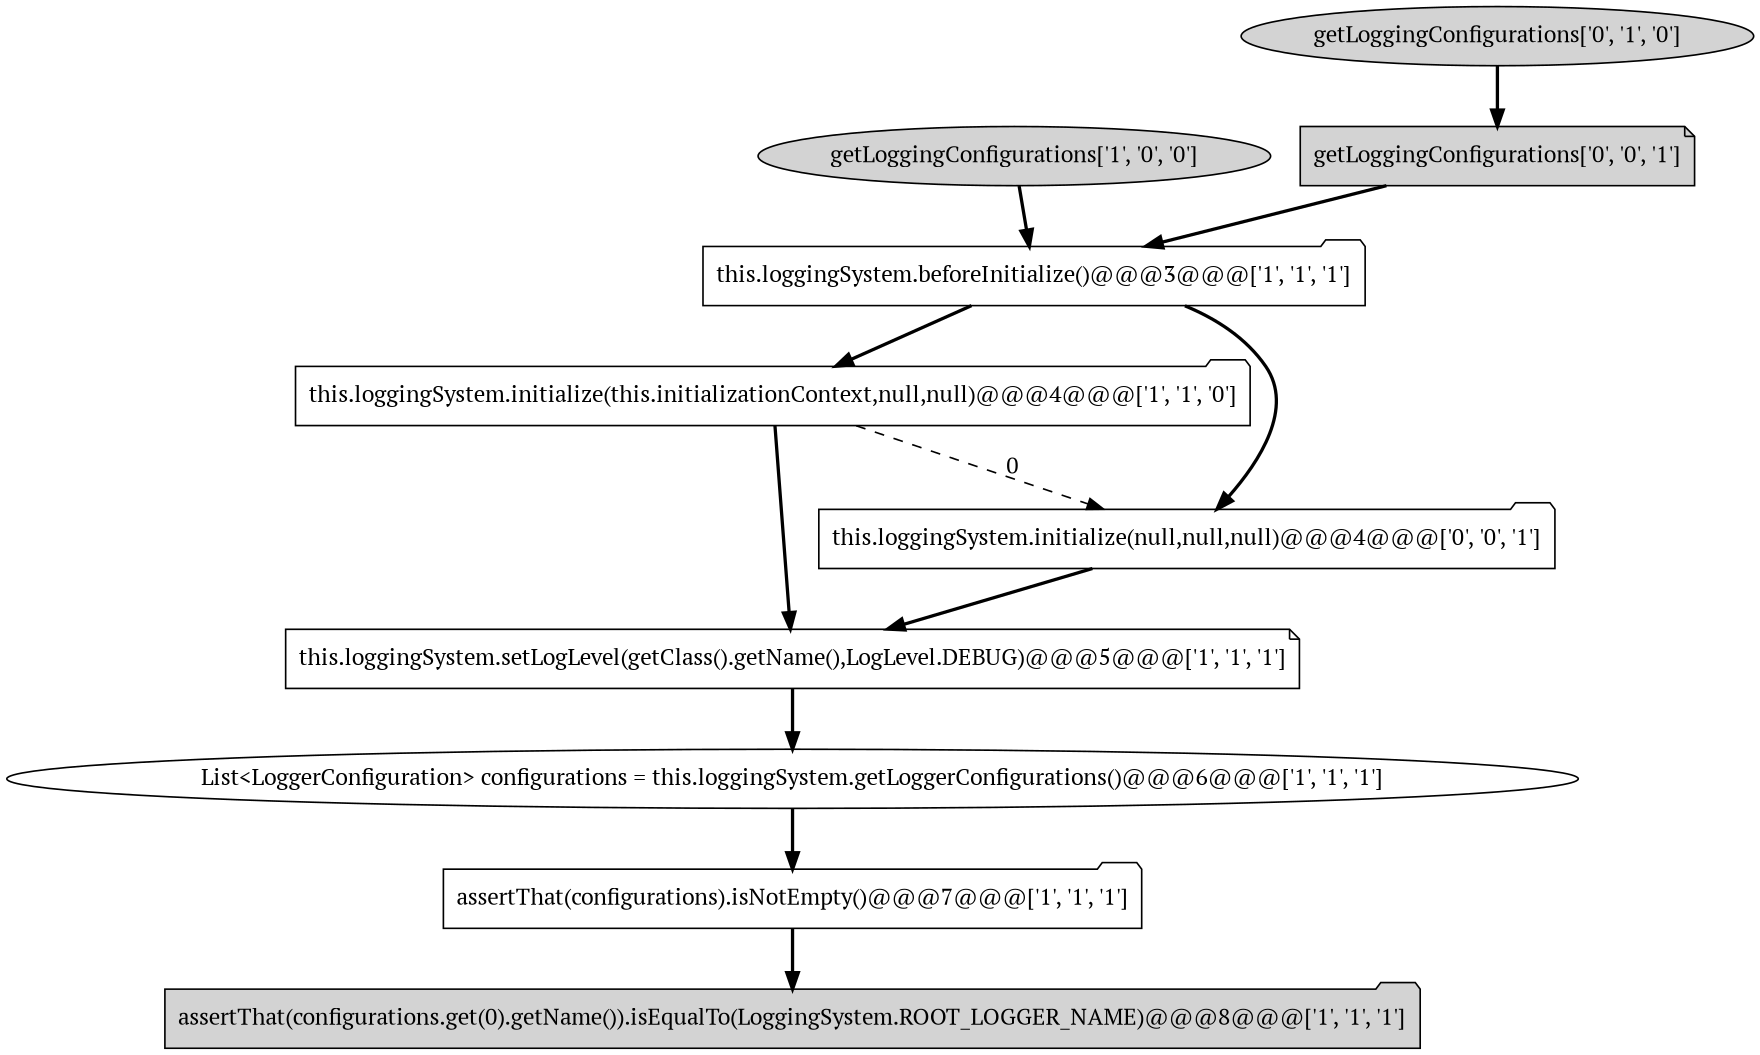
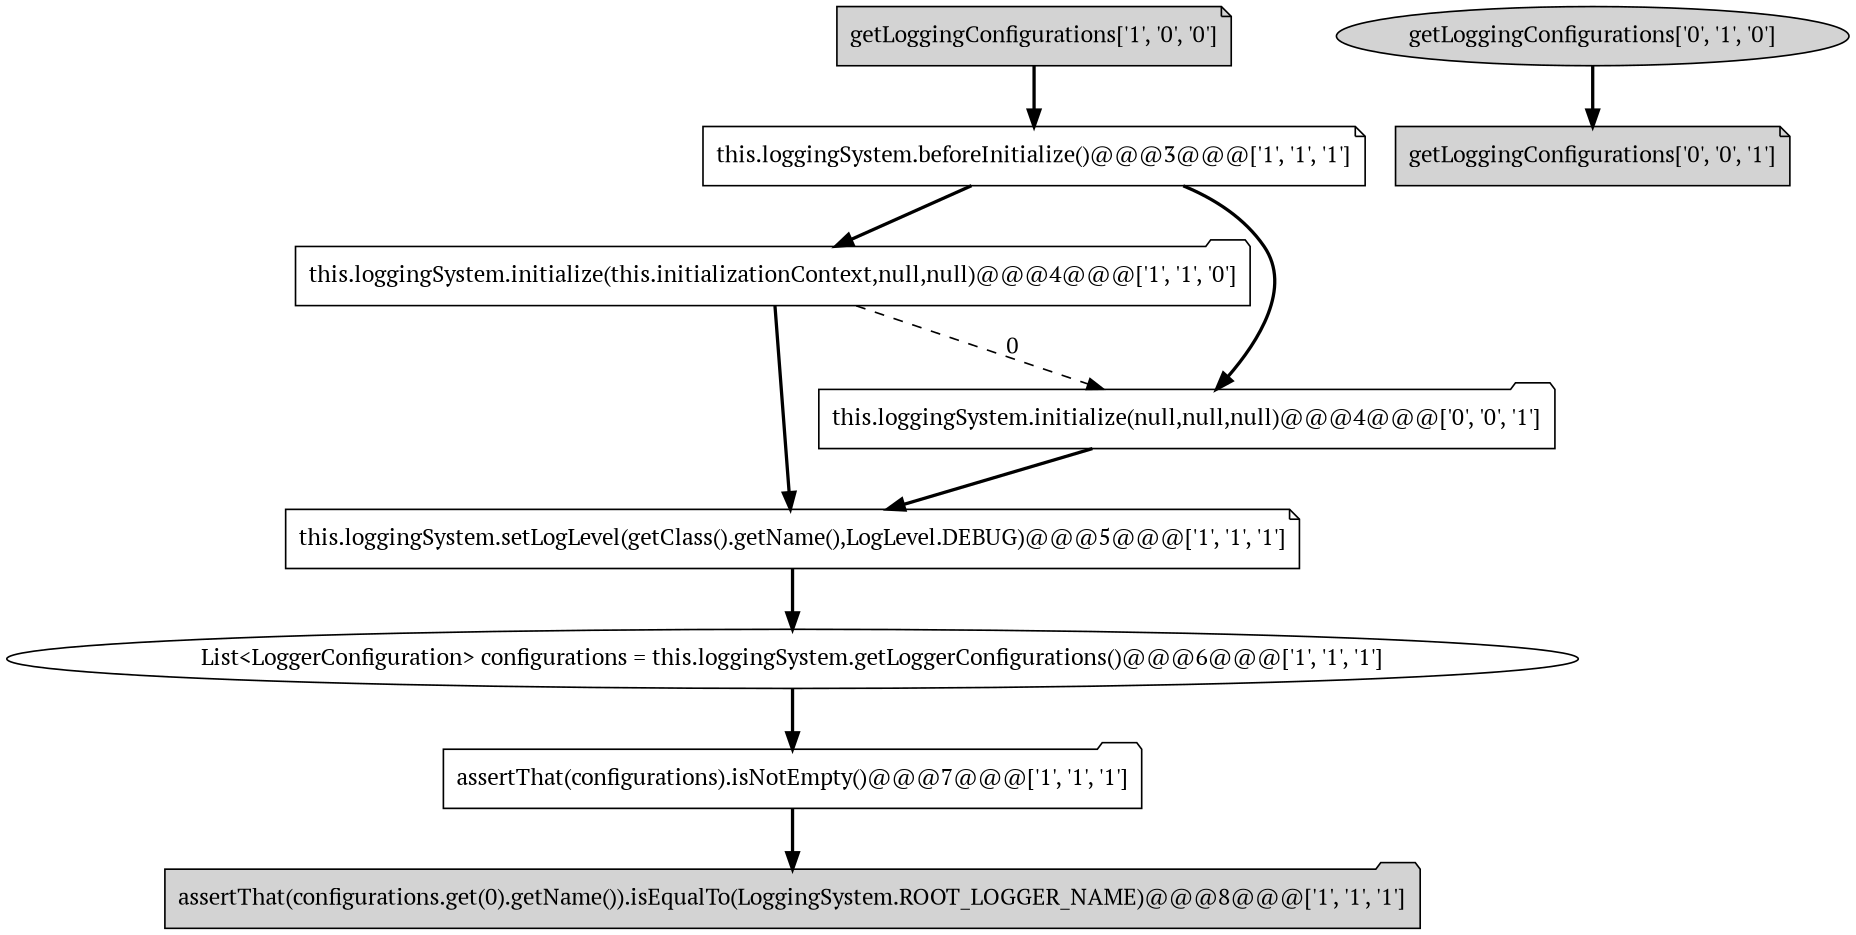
node "getLoggingConfigurations['1', '0', '0']": shape ellipse -> note
edge "getLoggingConfigurations['0', '0', '1']" -> "this.loggingSystem.beforeInitialize()@@@3@@@['1', '1', '1']": removed
node "this.loggingSystem.beforeInitialize()@@@3@@@['1', '1', '1']": shape folder -> note
